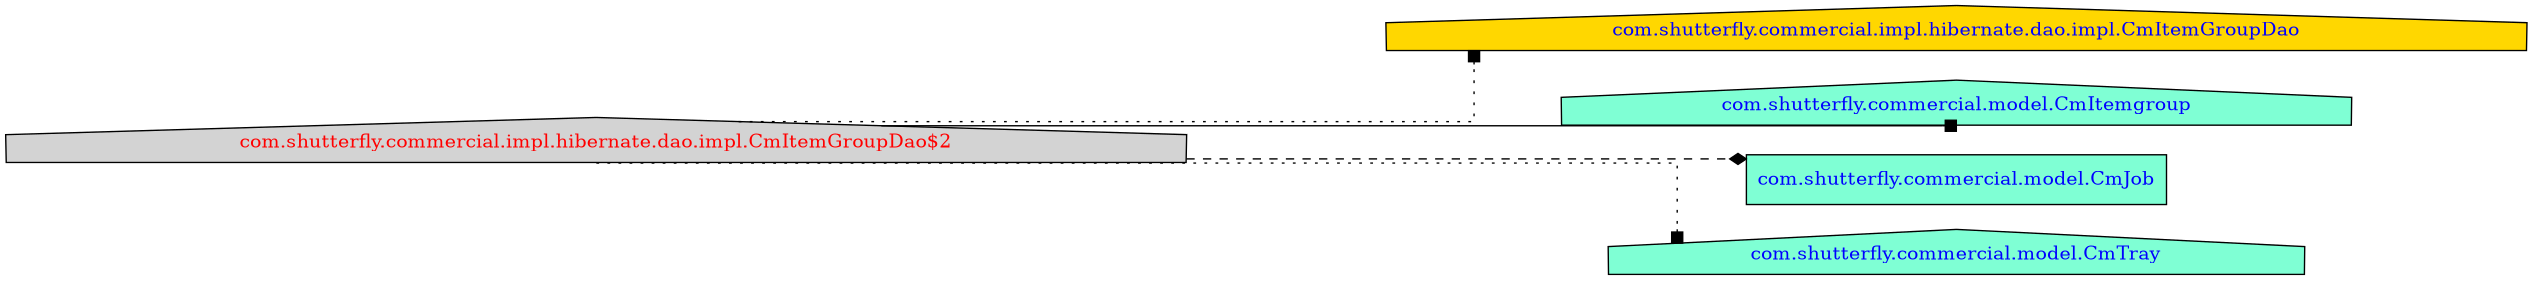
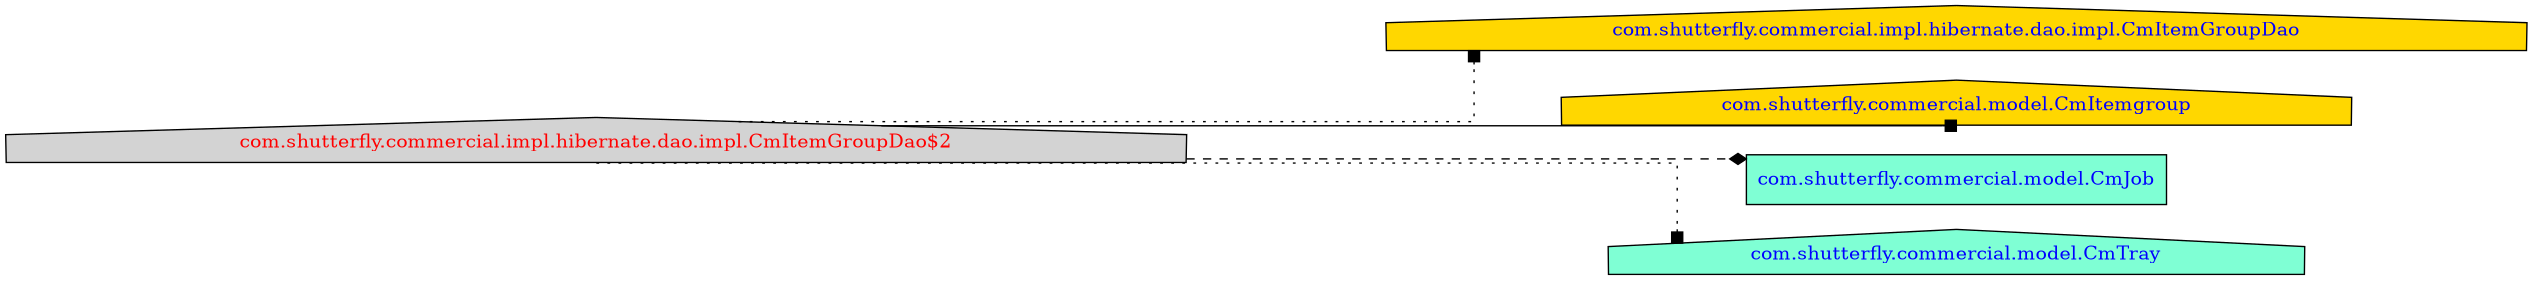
node "com.shutterfly.commercial.model.CmItemgroup": fillcolor aquamarine -> gold
